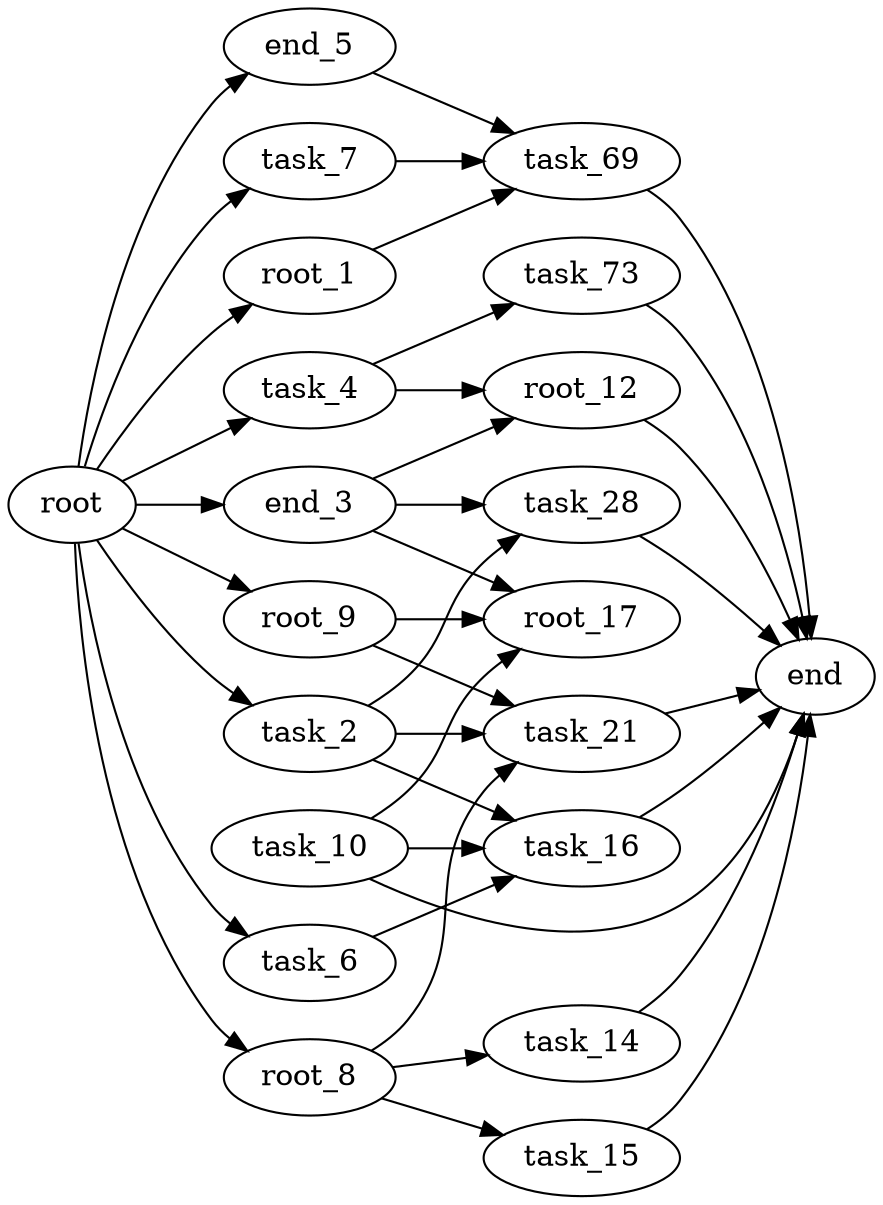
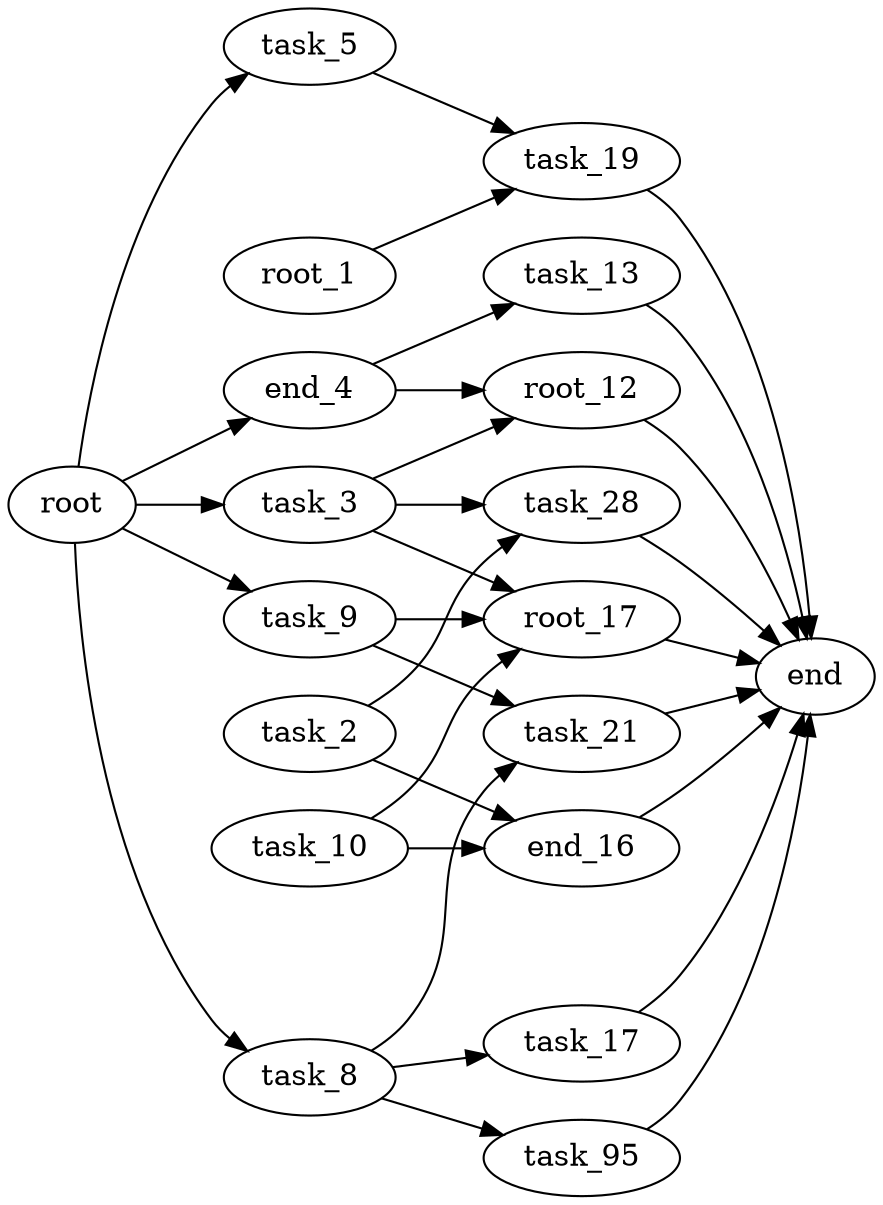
node "end_5": label "end_5" -> "task_5"
node "task_7": removed
node "task_69": label "task_69" -> "task_19"
node "task_73": label "task_73" -> "task_13"
edge "root" -> "root_1": removed
node "task_4": label "task_4" -> "end_4"
node "end_3": label "end_3" -> "task_3"
node "root_9": label "root_9" -> "task_9"
edge "root" -> "task_2": removed
edge "task_2" -> "task_21": removed
node "task_16": label "task_16" -> "end_16"
edge "task_10" -> "end": now "root_17" -> "end"
node "task_6": removed
node "task_14": label "task_14" -> "task_17"
node "root_8": label "root_8" -> "task_8"
node "task_15": label "task_15" -> "task_95"
